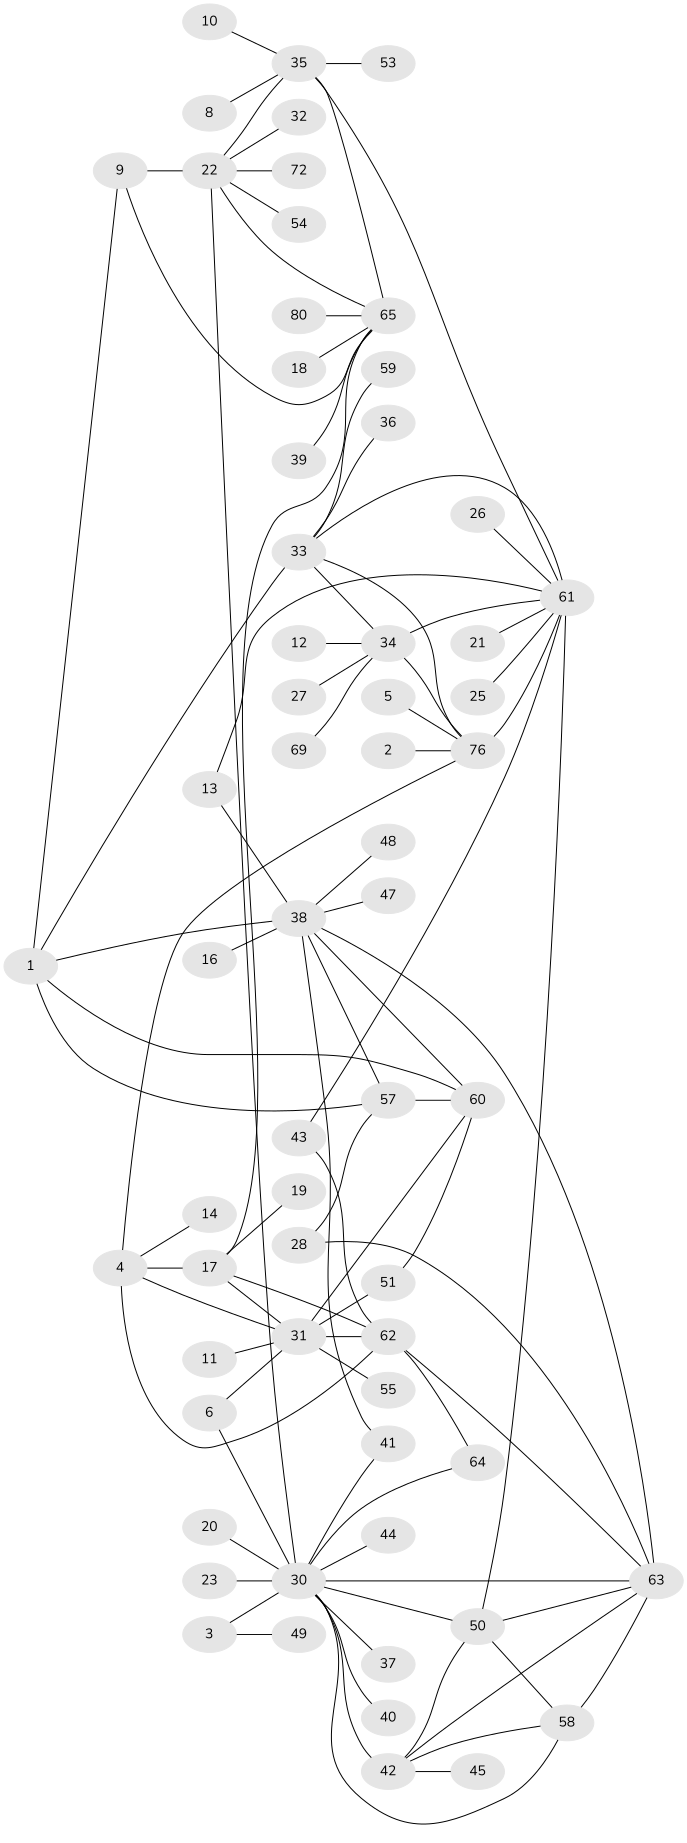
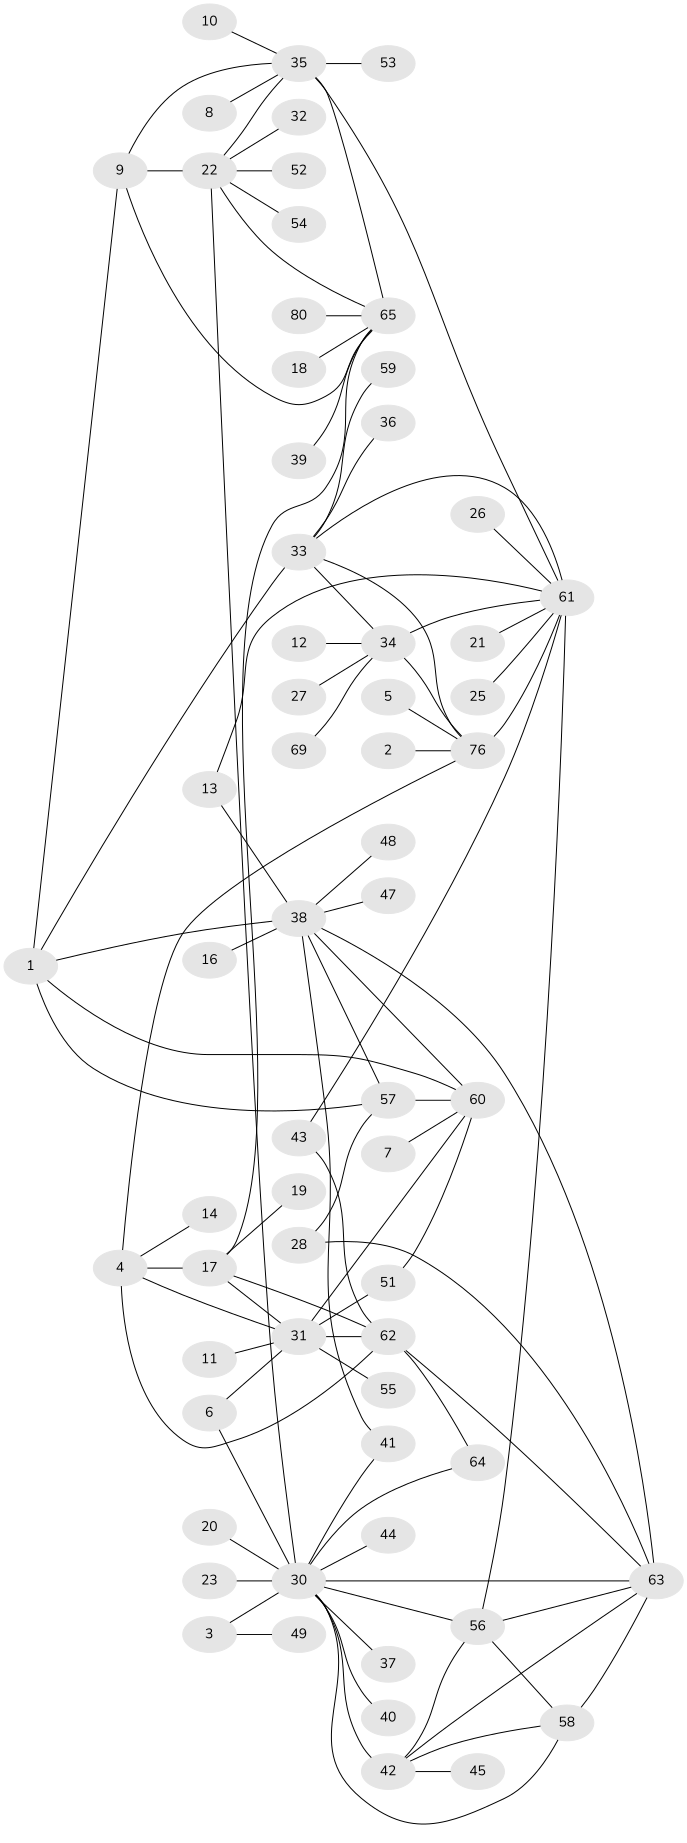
edge "35" -- "9": added
node "72": label "72" -> "52"
node "7": added
node "50": label "50" -> "56"
